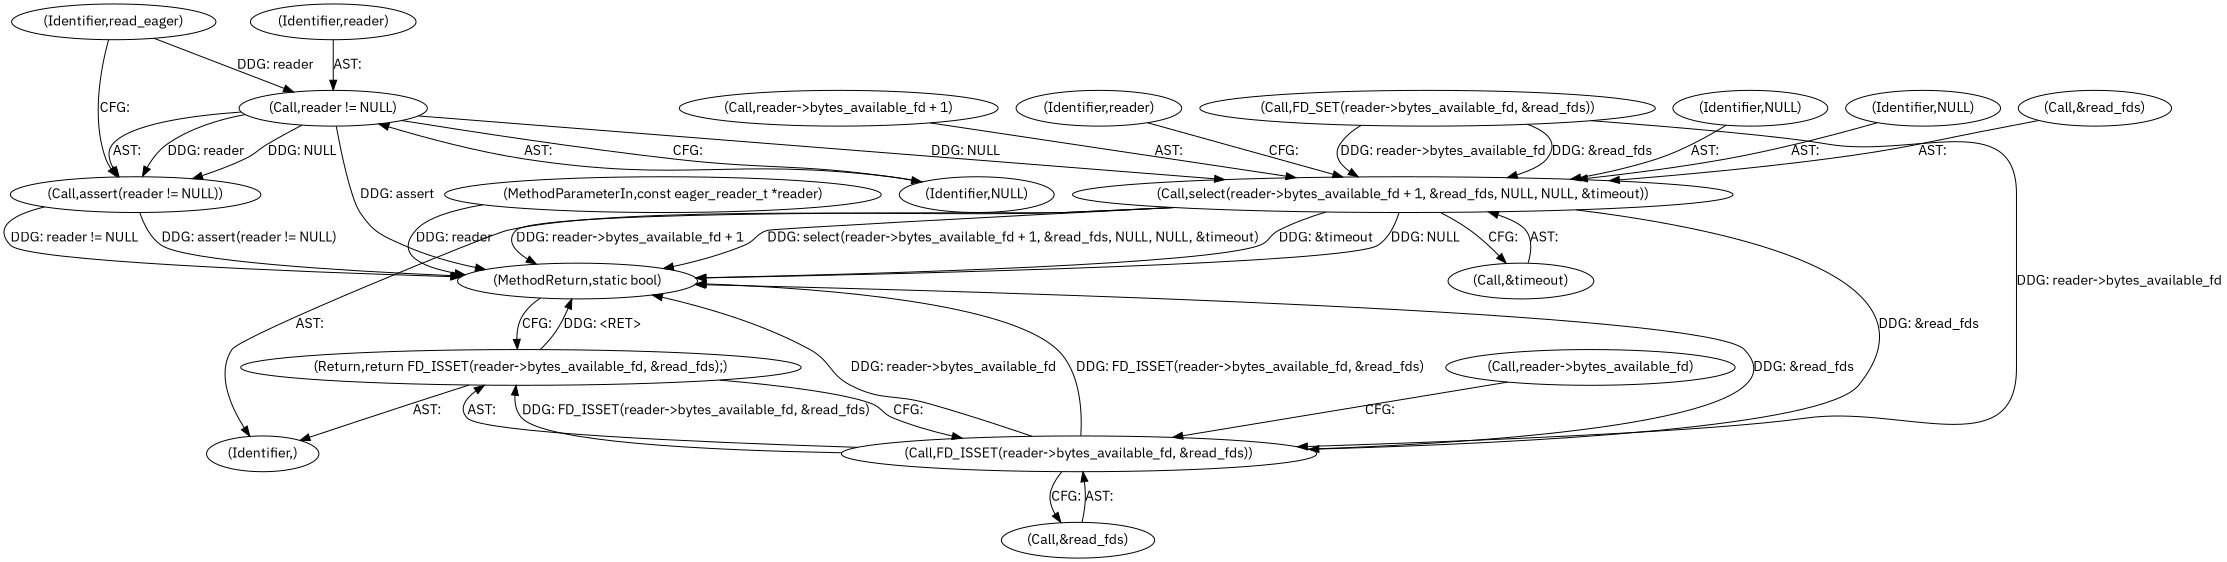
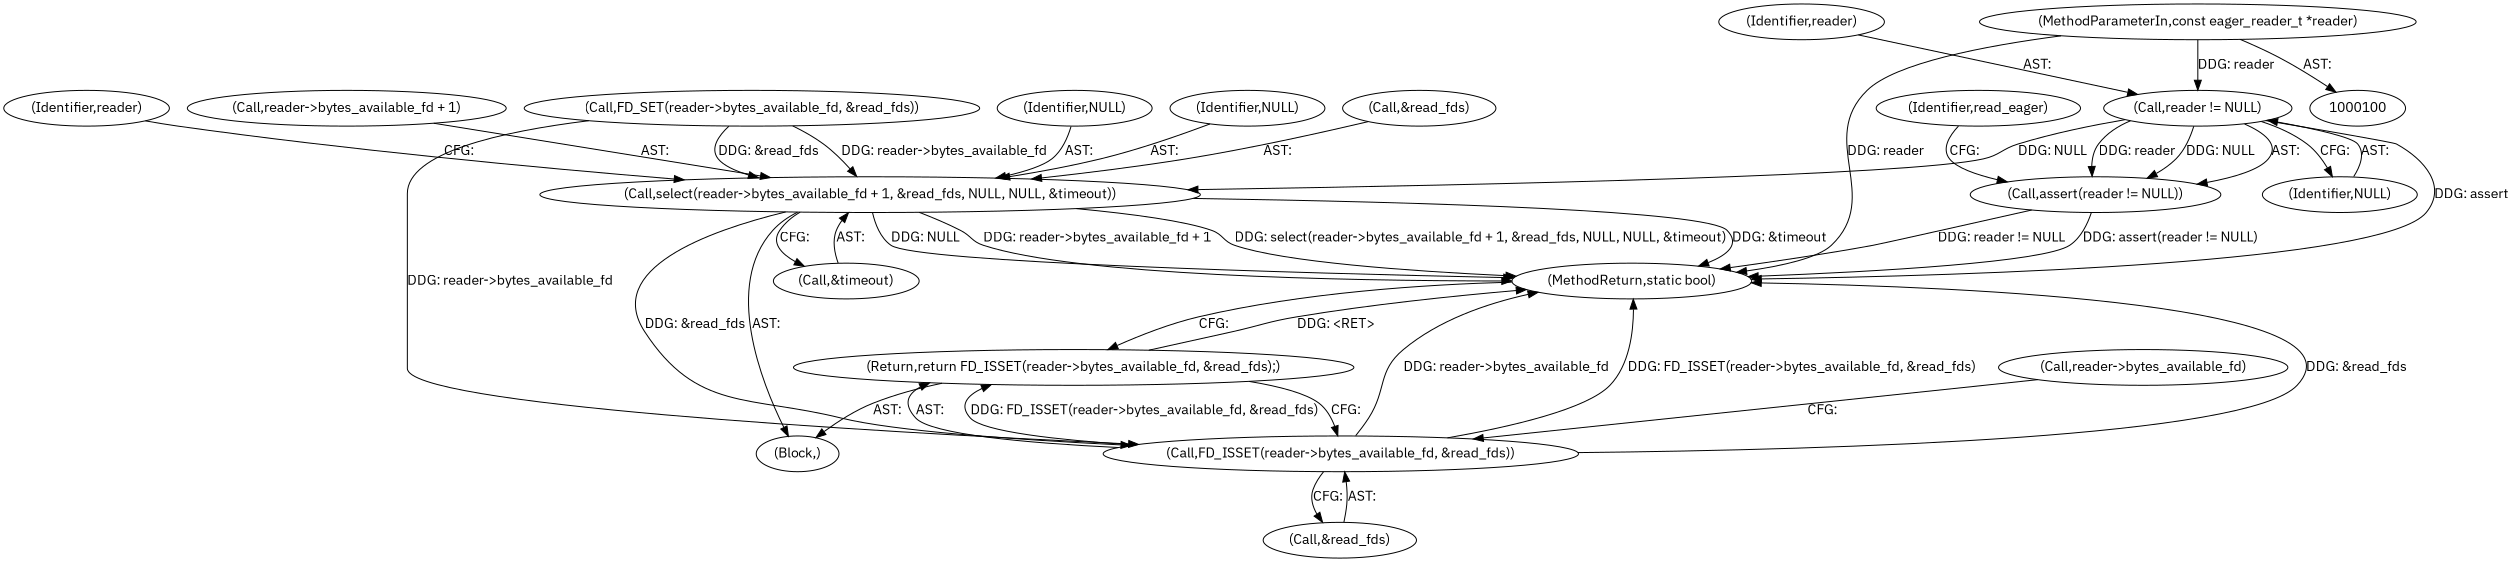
edge "(Identifier,read_eager)" -> "(Call,reader != NULL)": now "(MethodParameterIn,const eager_reader_t *reader)" -> "(Call,reader != NULL)"
node "1000100": added
node "(Identifier,)": label "(Identifier,)" -> "(Block,)"
